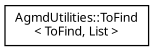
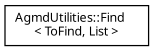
node "AgmdUtilities::ToFind < ToFind, List >": label "AgmdUtilities::ToFind < ToFind, List >" -> "AgmdUtilities::Find < ToFind, List >"
